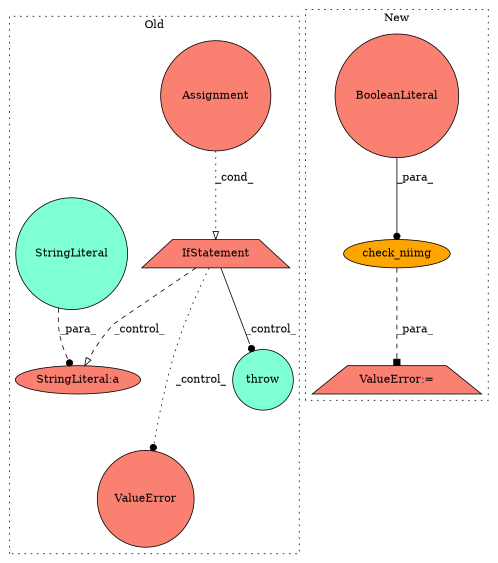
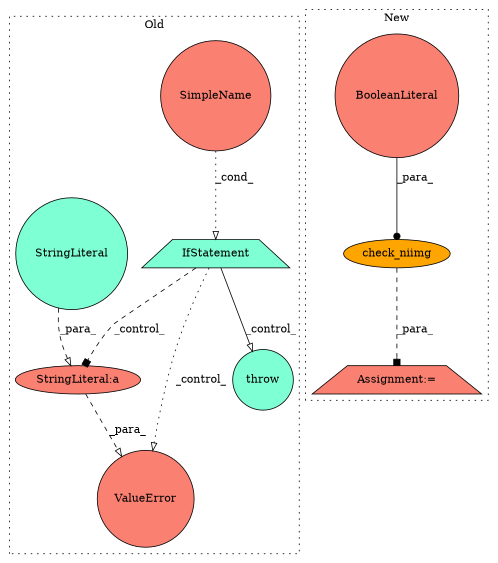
node "Assignment": label "Assignment" -> "SimpleName"
node "IfStatement": fillcolor salmon -> aquamarine
edge "IfStatement" -> "throw": arrowhead dot -> onormal
edge "IfStatement" -> "StringLiteral:a": arrowhead onormal -> box
edge "StringLiteral" -> "StringLiteral:a": arrowhead dot -> onormal
edge "IfStatement" -> "ValueError": arrowhead dot -> onormal
node "ValueError:=": label "ValueError:=" -> "Assignment:="
edge "StringLiteral:a" -> "ValueError": added, label "_para_"
